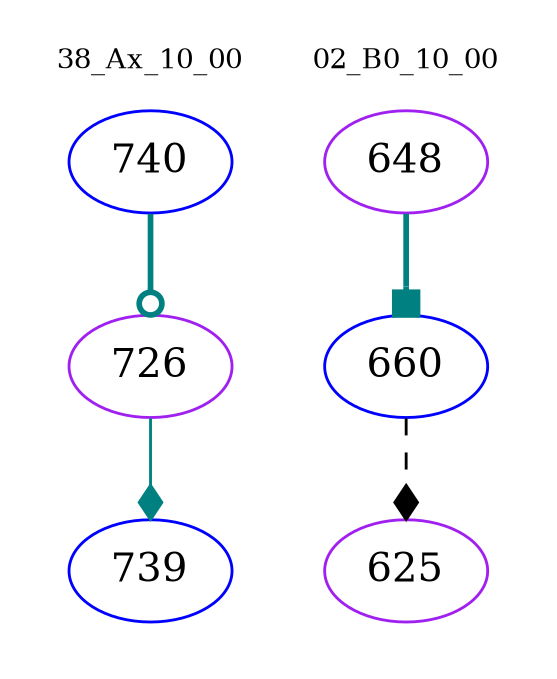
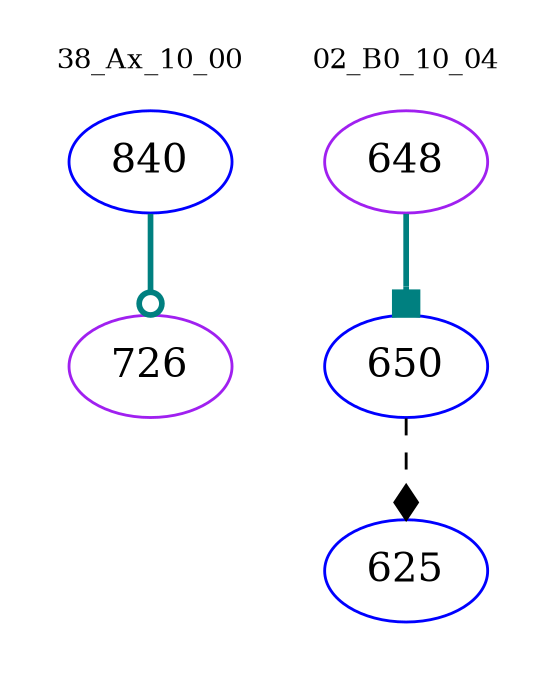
cluster "02_B0_10_00": label "02_B0_10_00" -> "02_B0_10_04"
node "740": label "740" -> "840"
node "660": label "660" -> "650"
node "739": removed
node "625": color purple -> blue
